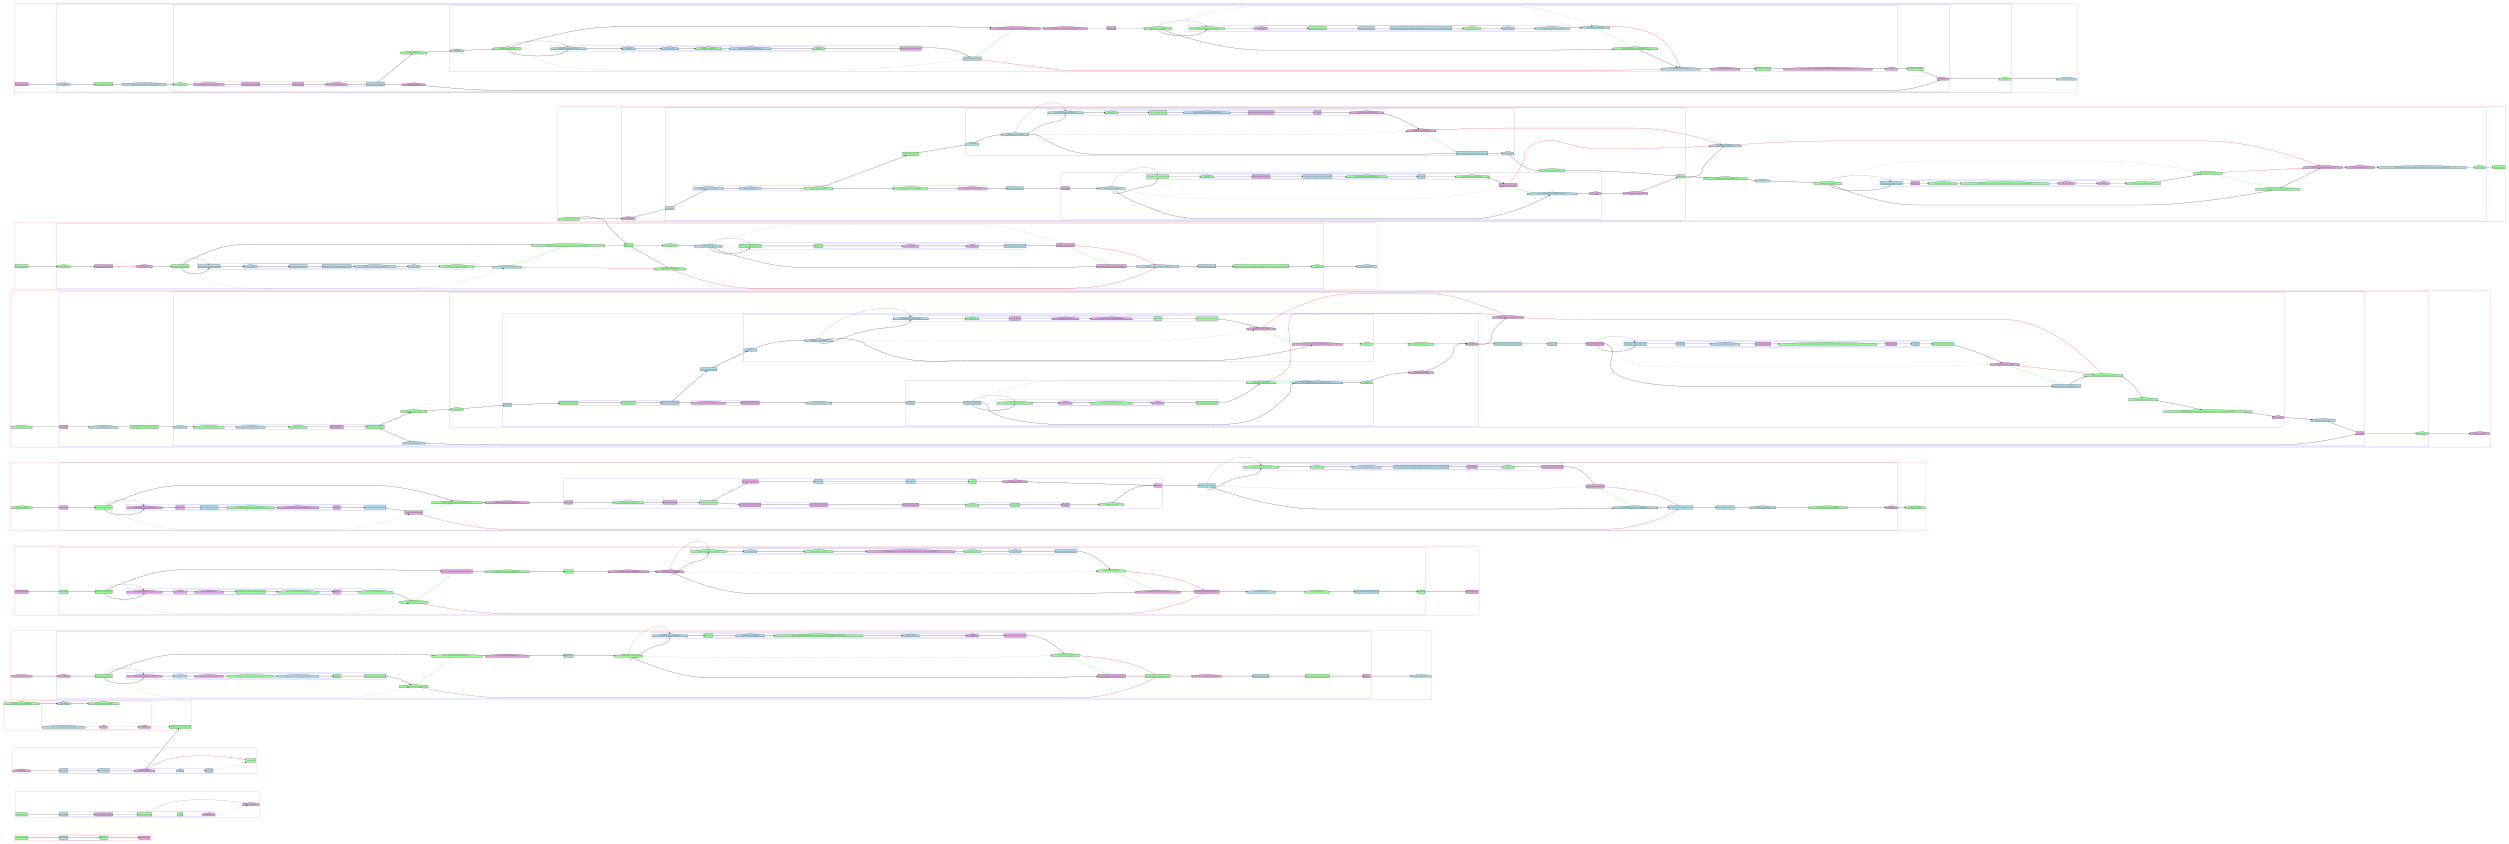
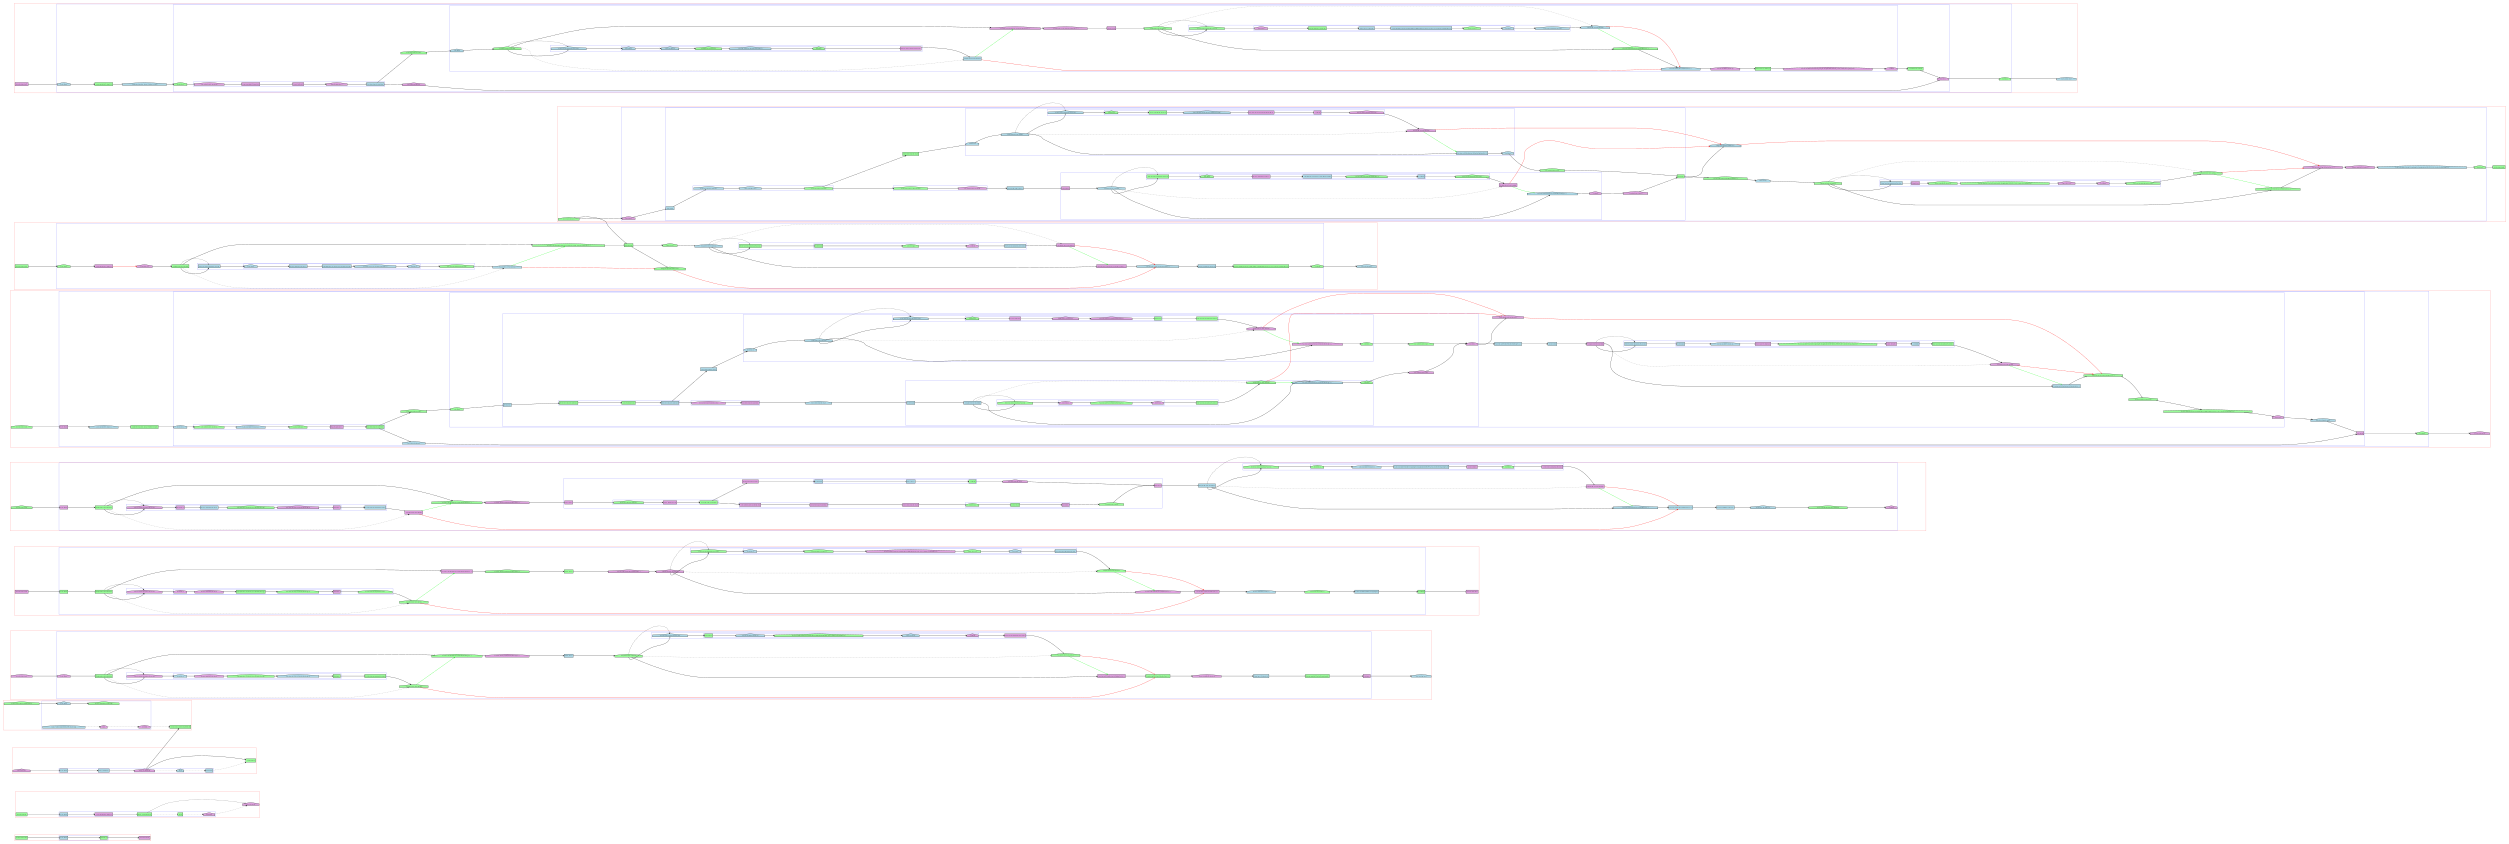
node "Const: String()": fillcolor plum -> palegreen
node "Exit function test3": removed
edge "Jump: ^n Null(null)" -> "Exit function n": color red -> black
